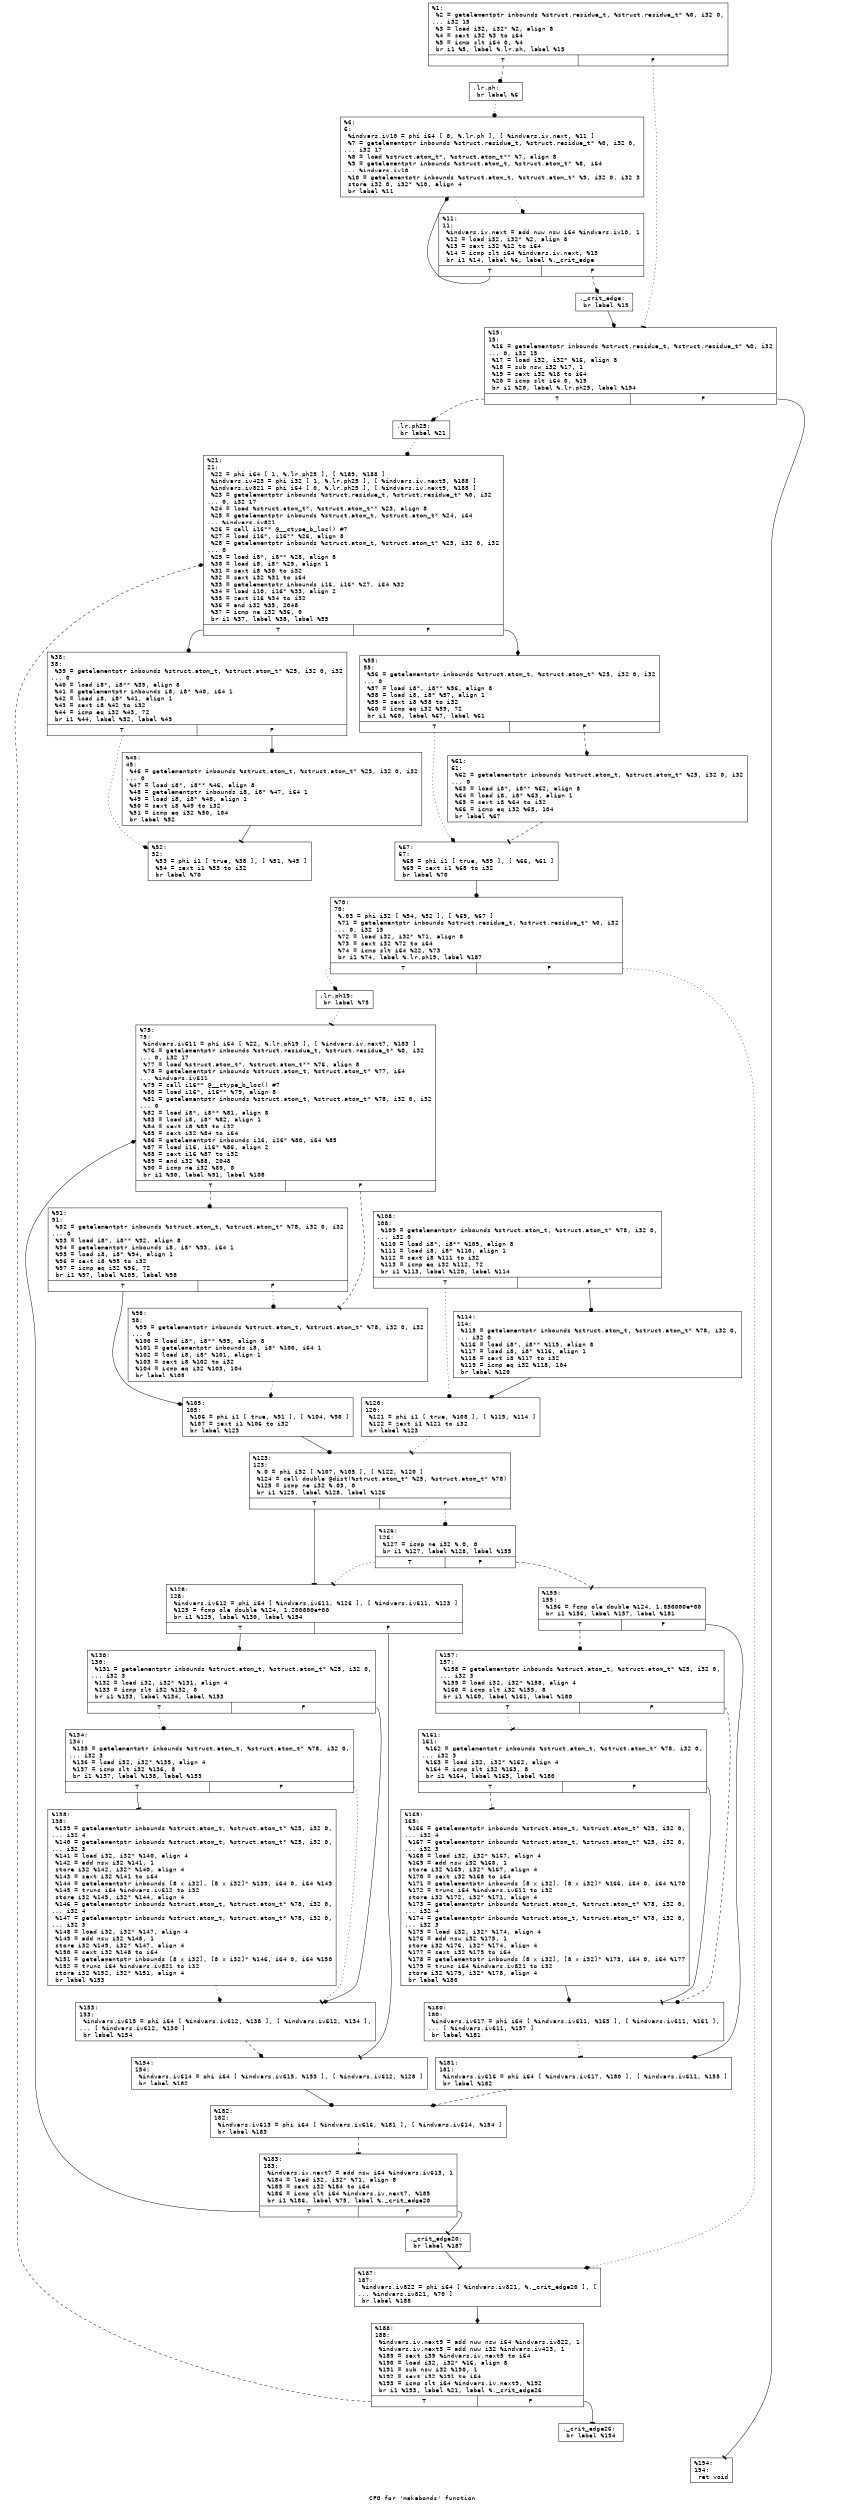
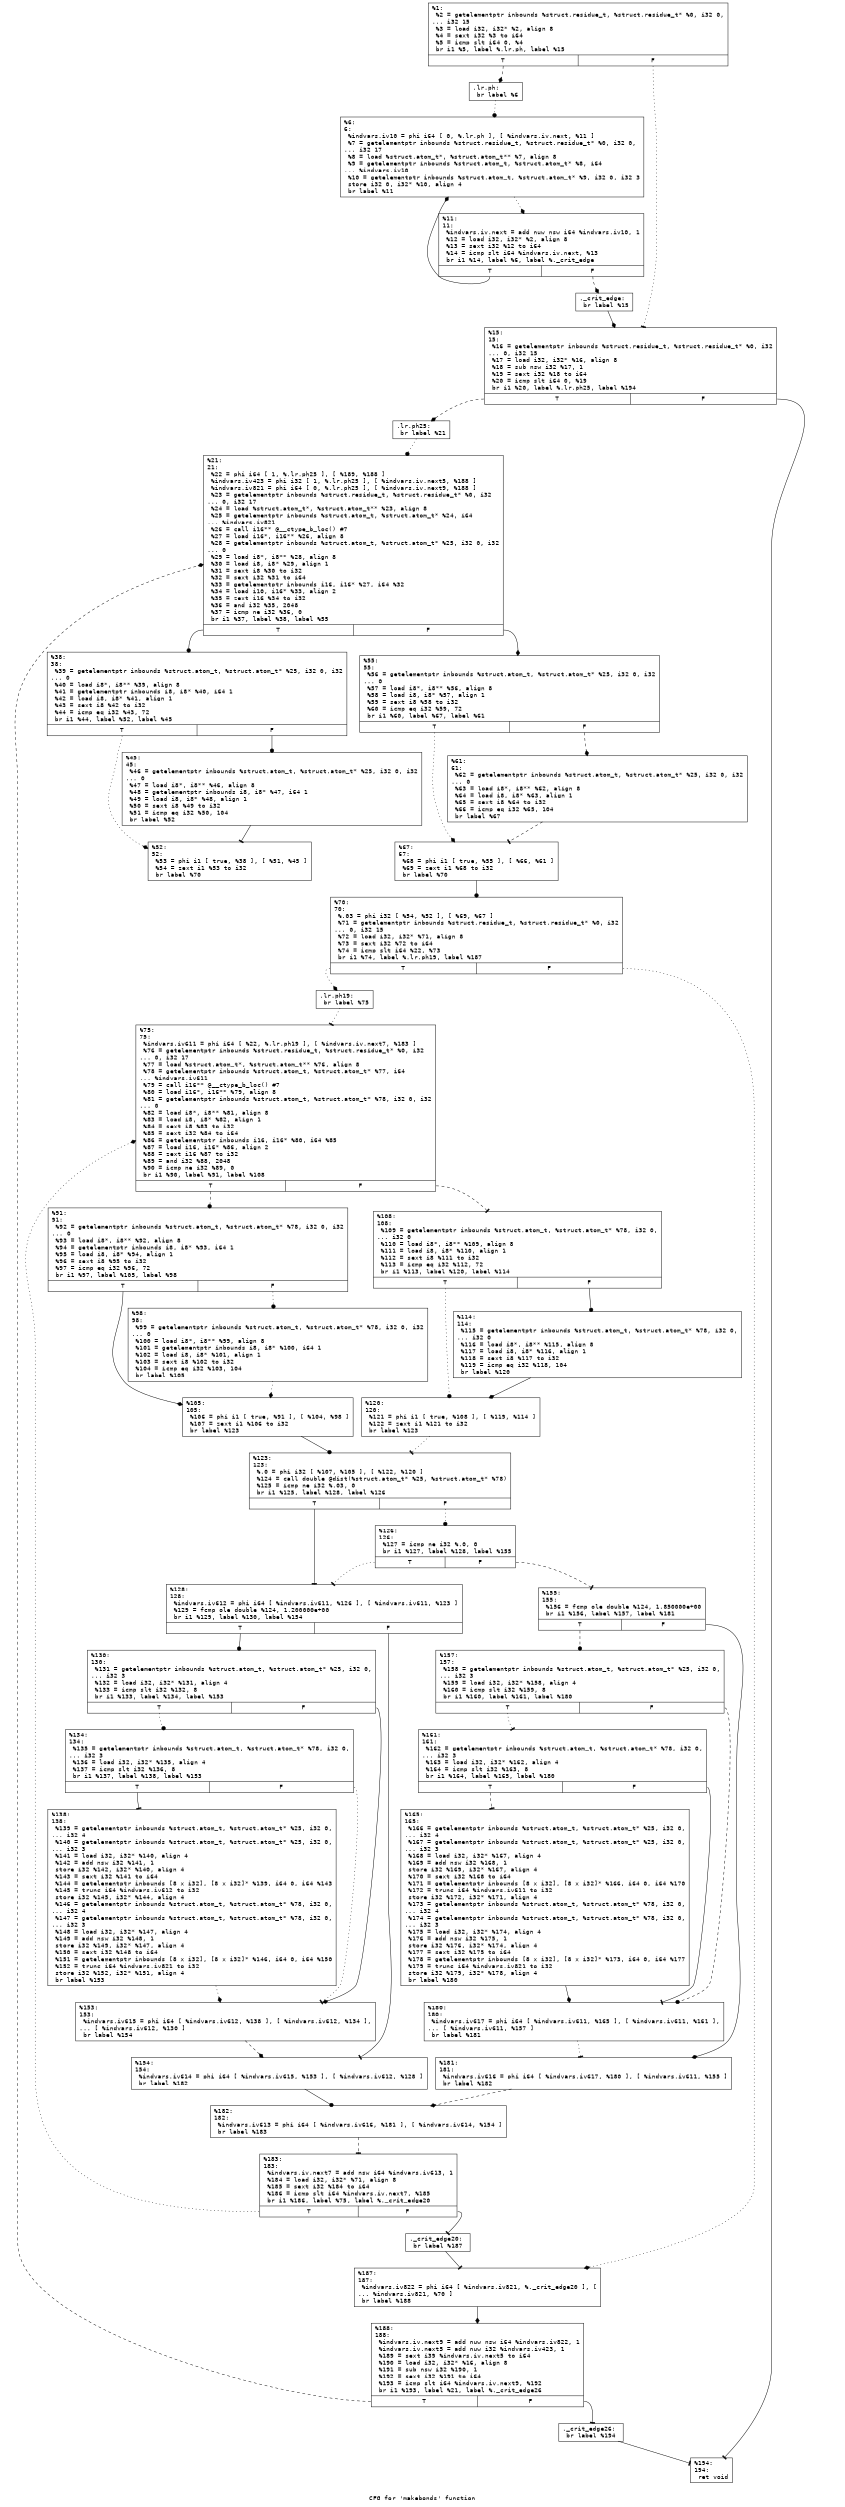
edge "%1:" -> ".lr.ph:": arrowhead dot -> diamond
edge "%75:" -> "%98:": now "%75:" -> "%108:"
edge "%183:" -> "%75:": style solid -> dotted
edge "._crit_edge26:" -> "%194:": added
